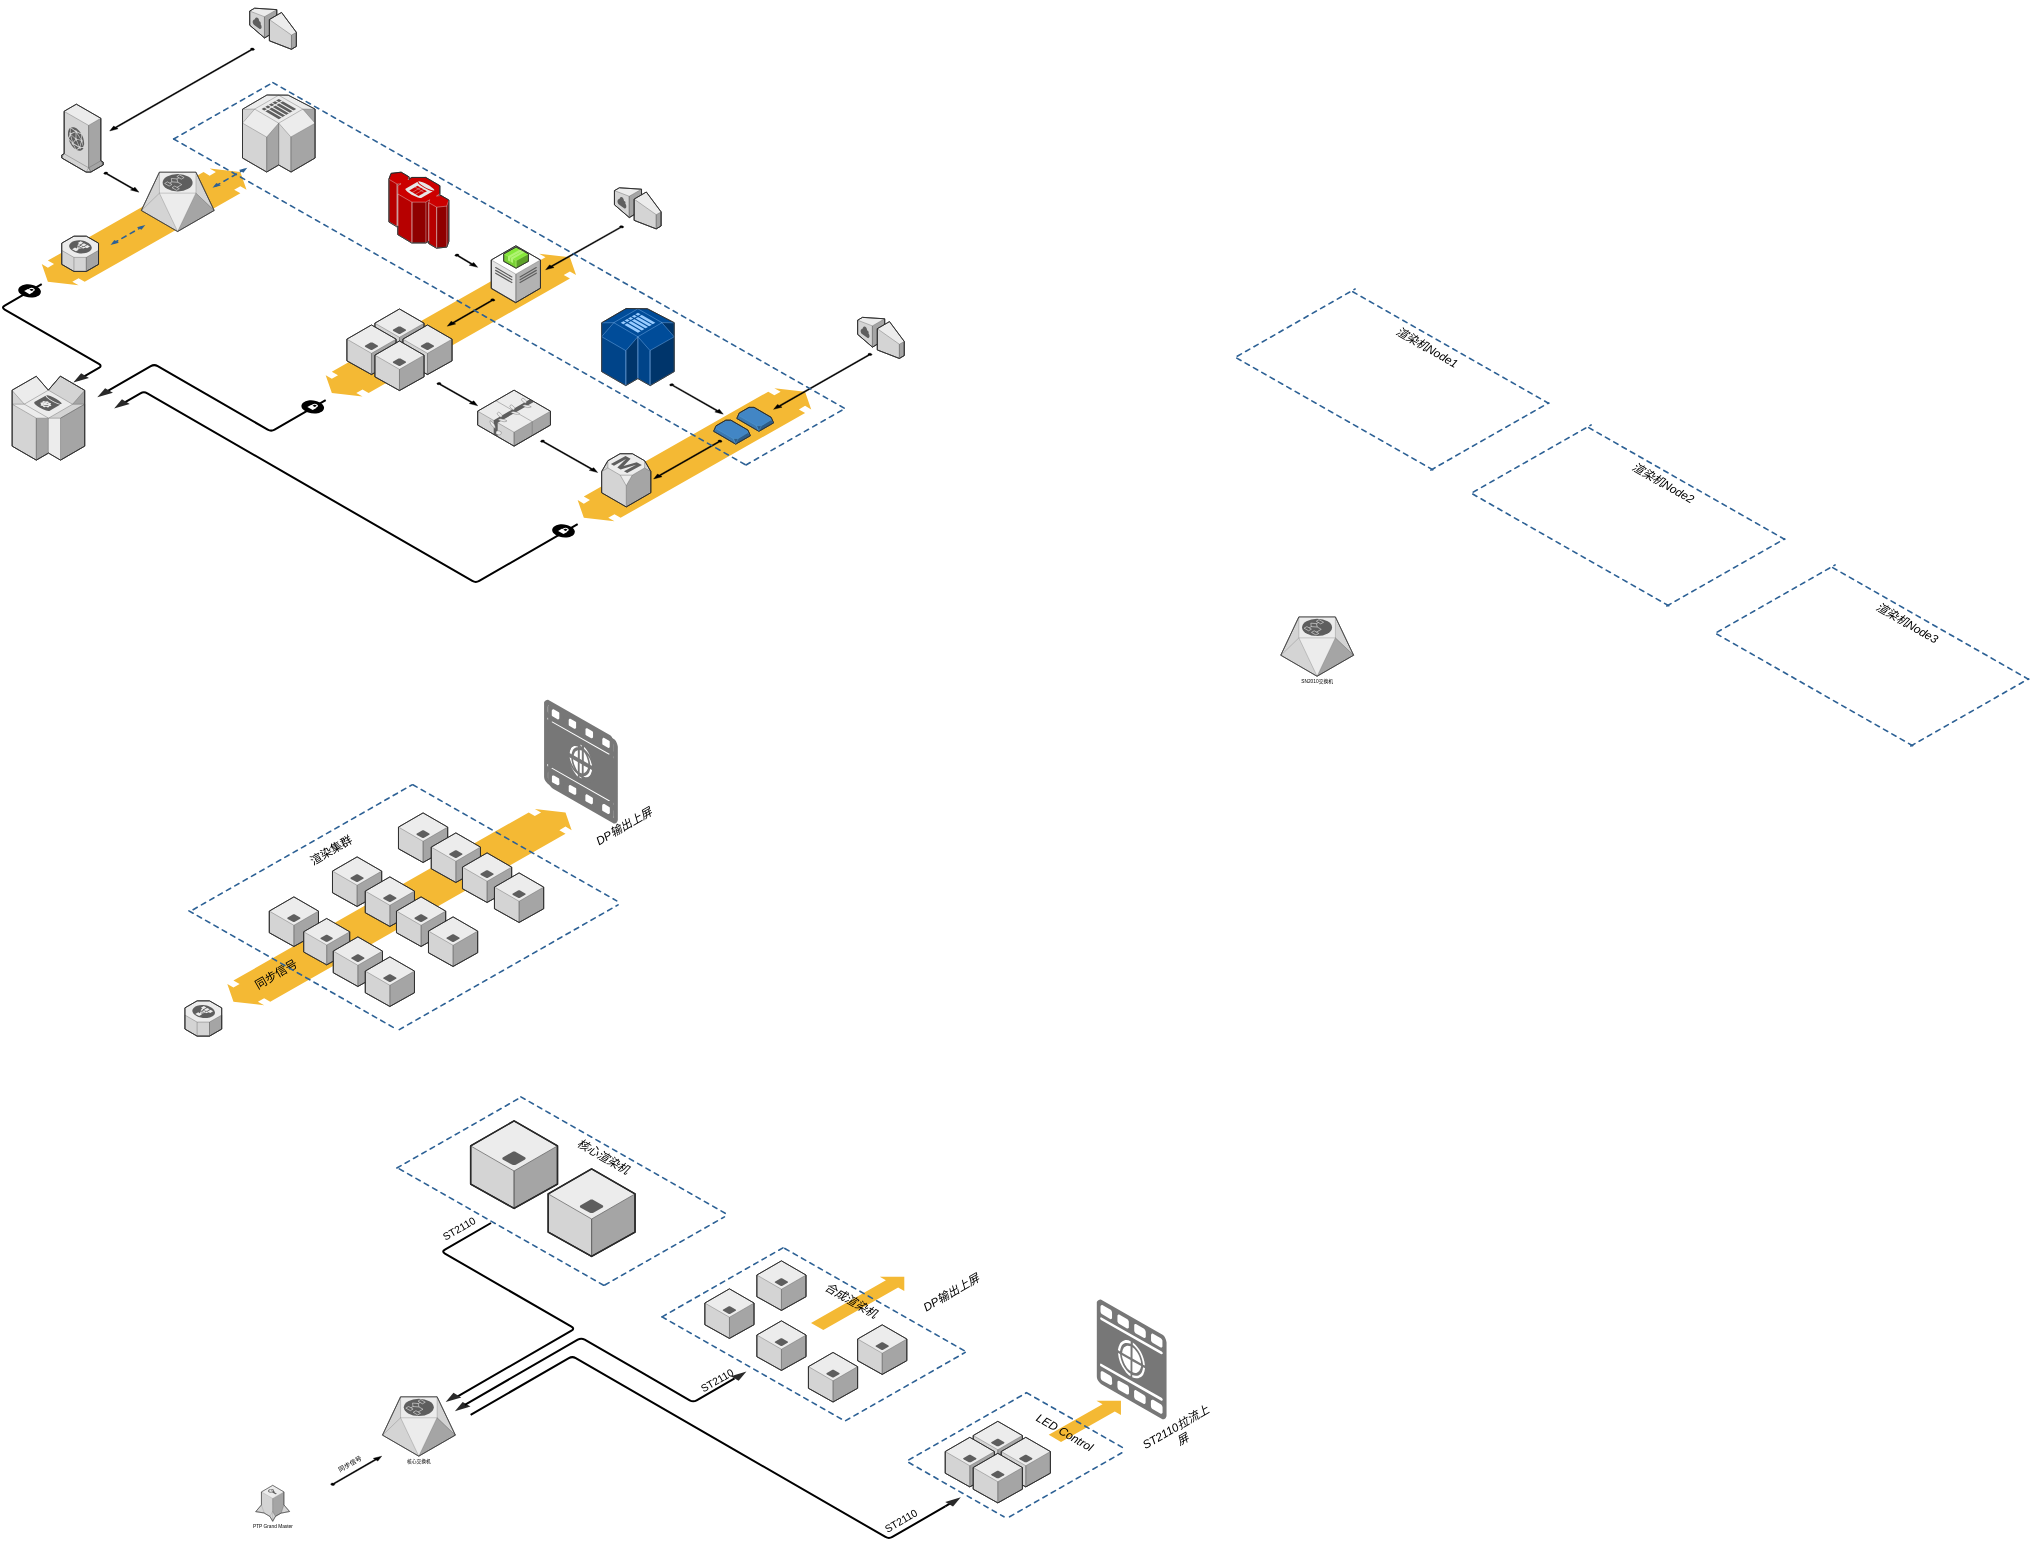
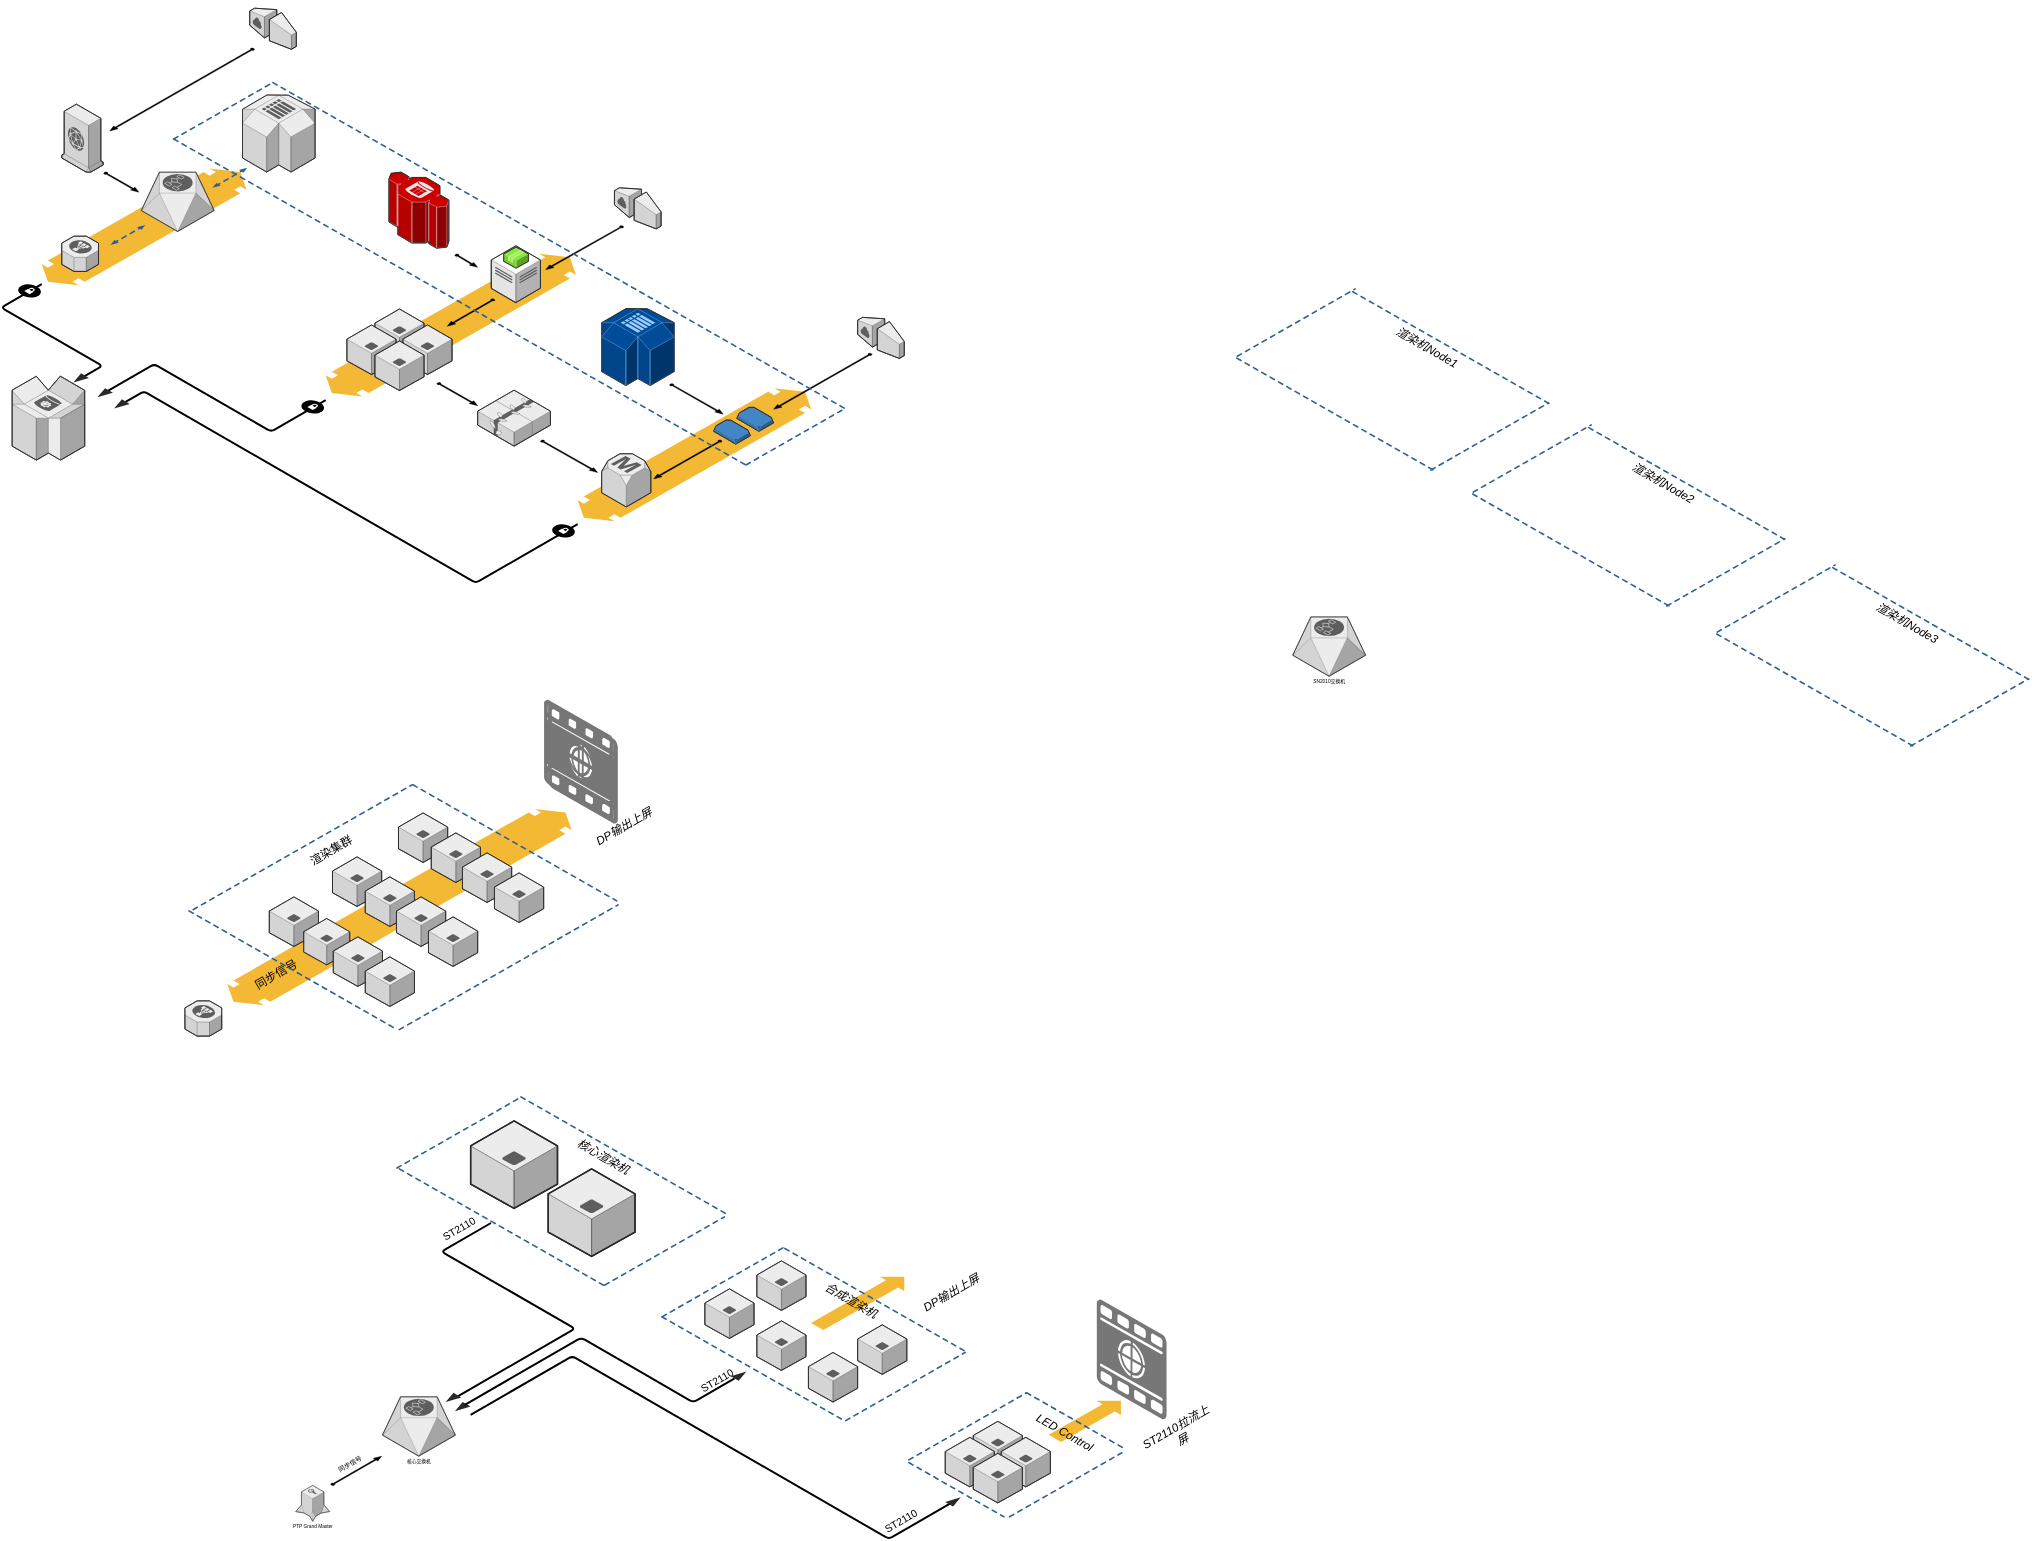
node "SN2010交换机": moved (1317, 647) -> (1329, 647)
node "PTP Grand Master": moved (272, 1504) -> (312, 1504)
